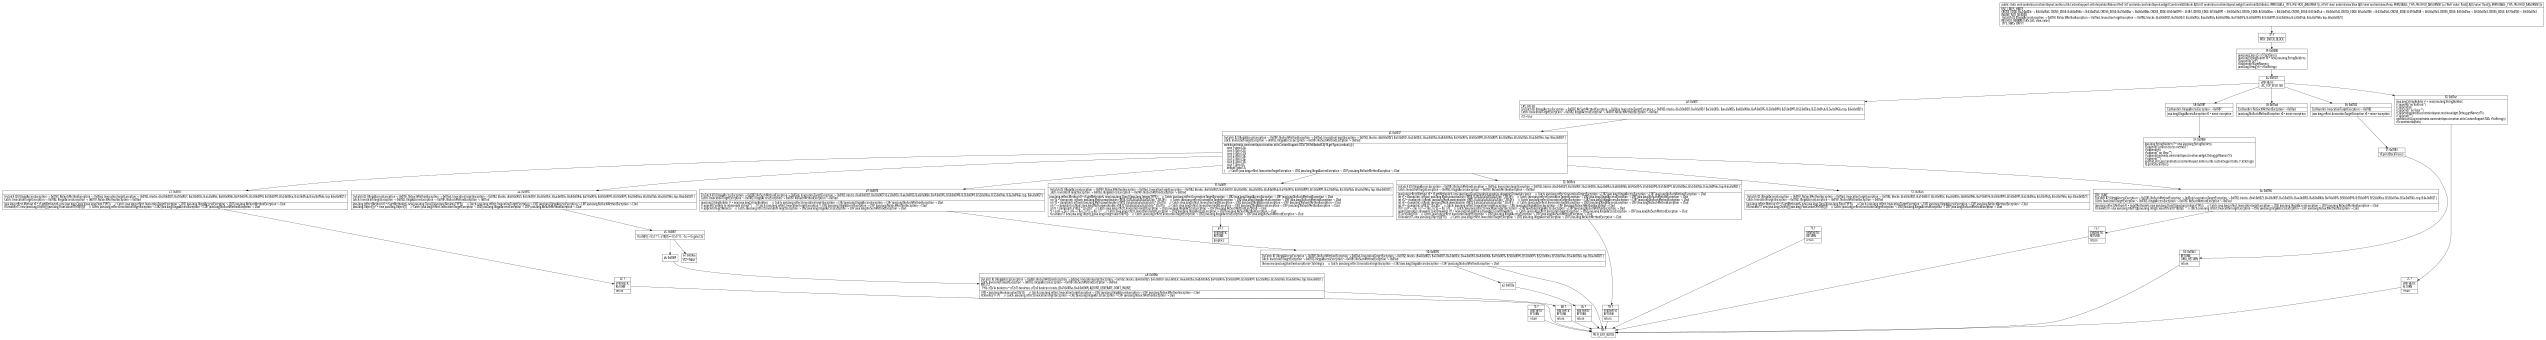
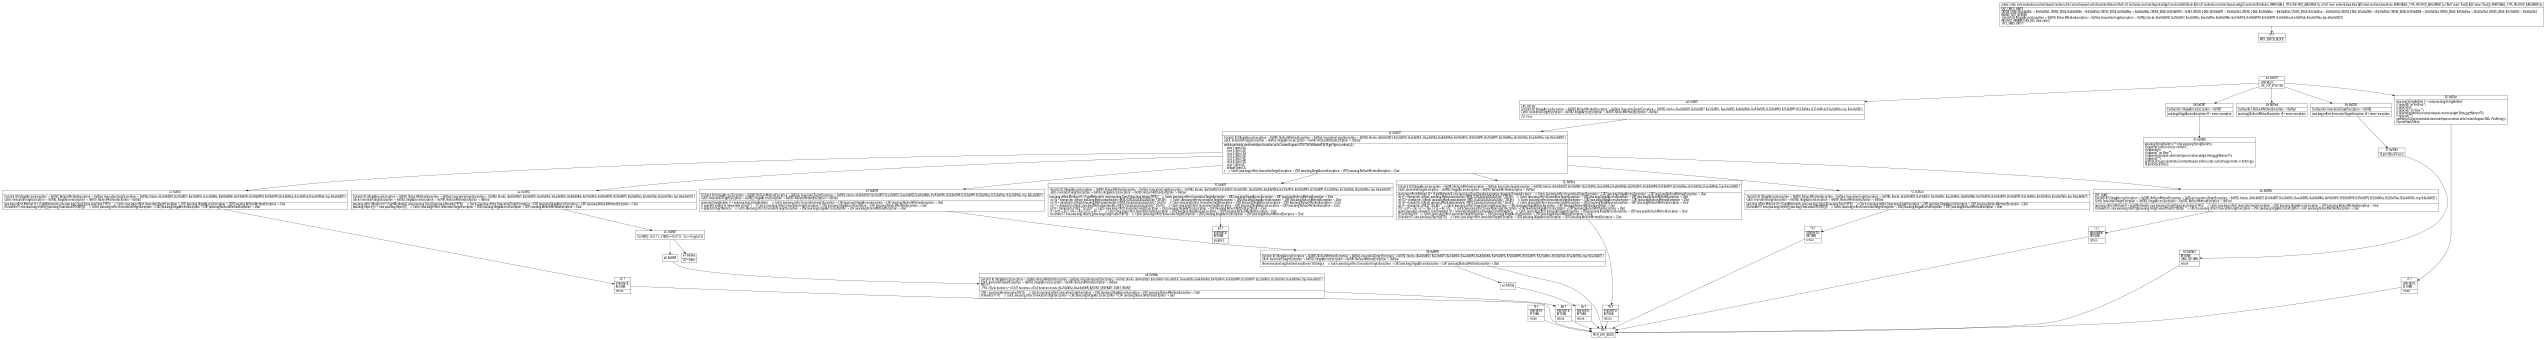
node "39: 0x0000": removed
node "61: 0x01ae": text "r0.constraintlayout()" -> "r0.printStackTrace()"
edge "53: 0x014b" -> "71: ?": added
node "73: ?": text "SYNTHETIC" -> "ARGUMENT"
